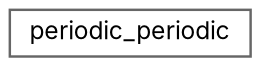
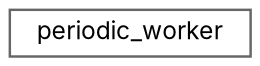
node "periodic_periodic": label "periodic_periodic" -> "periodic_worker"
